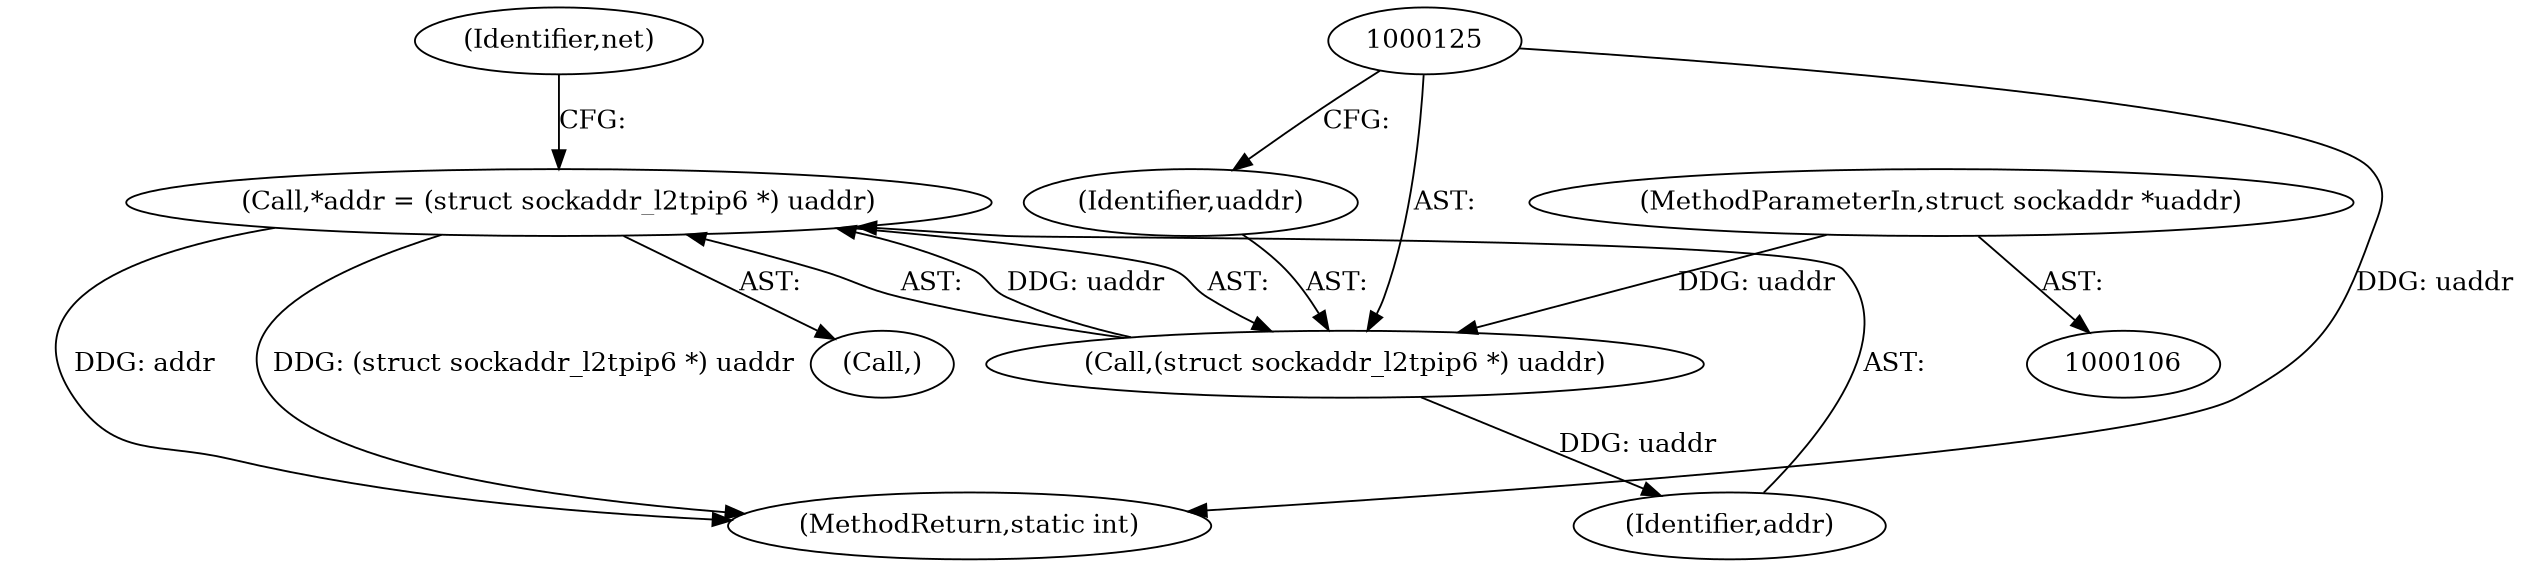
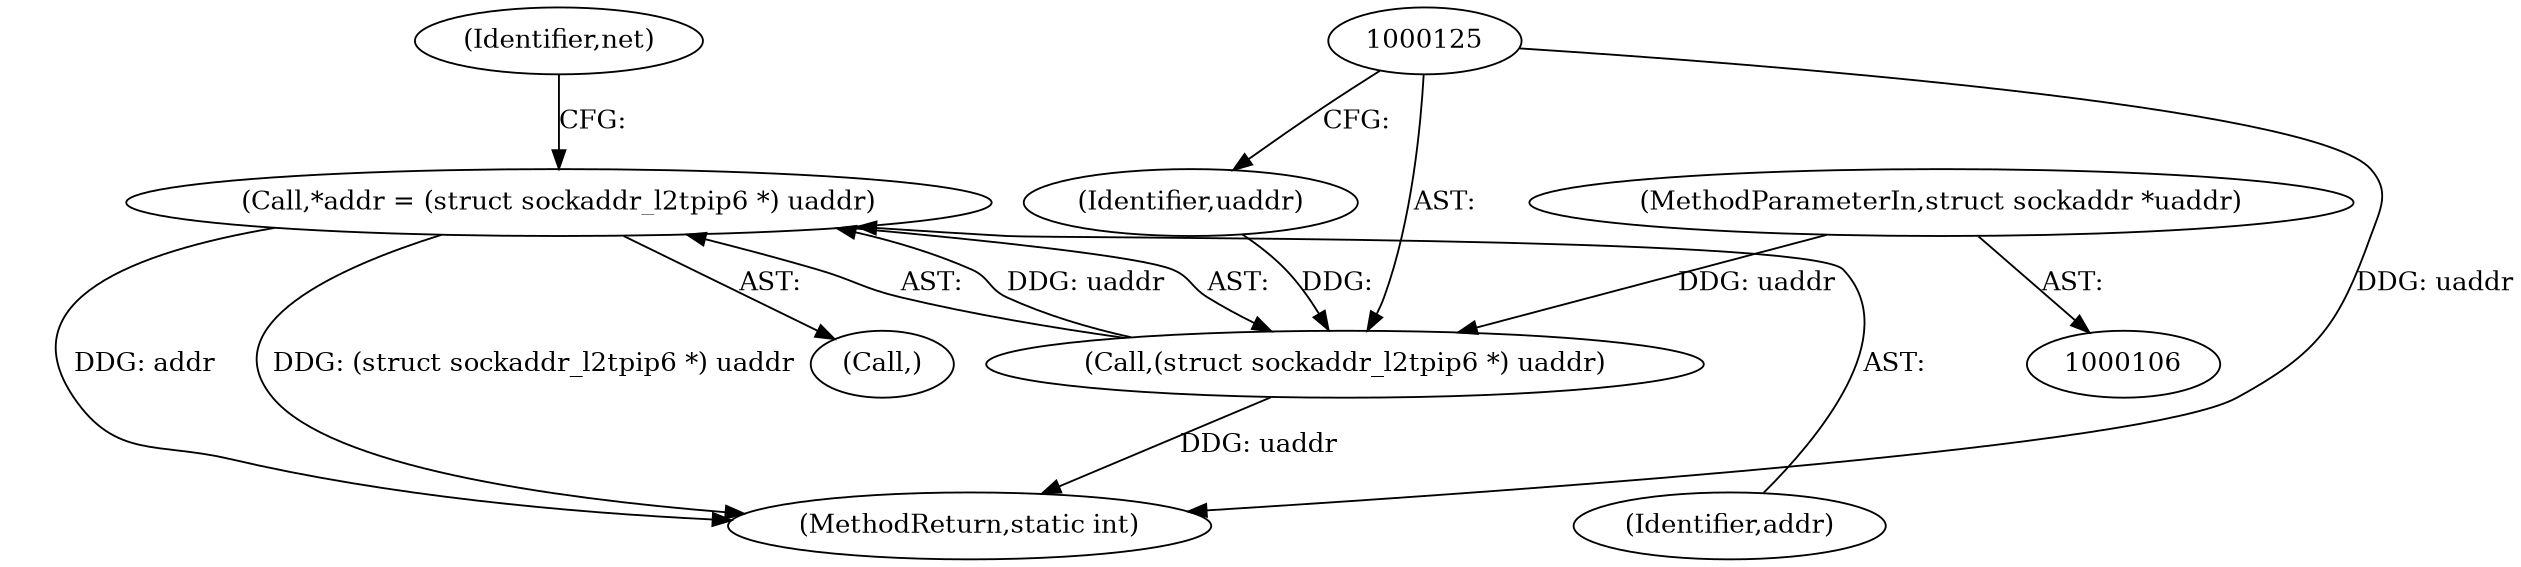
edge "(Identifier,uaddr)" -> "(Call,(struct sockaddr_l2tpip6 *) uaddr)": label "AST: " -> "DDG: "
edge "(Call,(struct sockaddr_l2tpip6 *) uaddr)" -> "(Identifier,addr)": now "(Call,(struct sockaddr_l2tpip6 *) uaddr)" -> "(MethodReturn,static int)"
